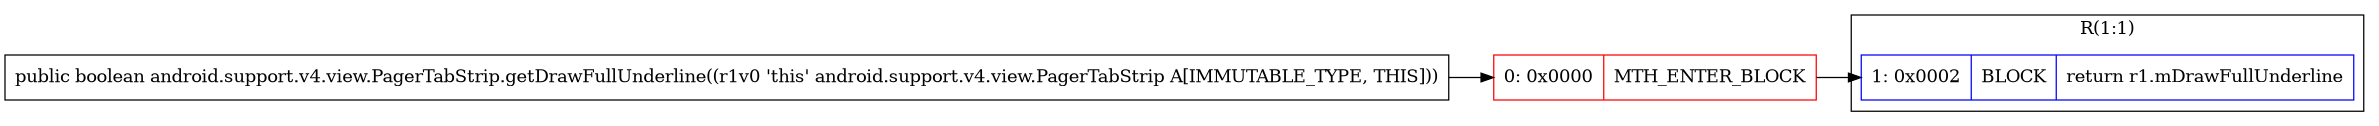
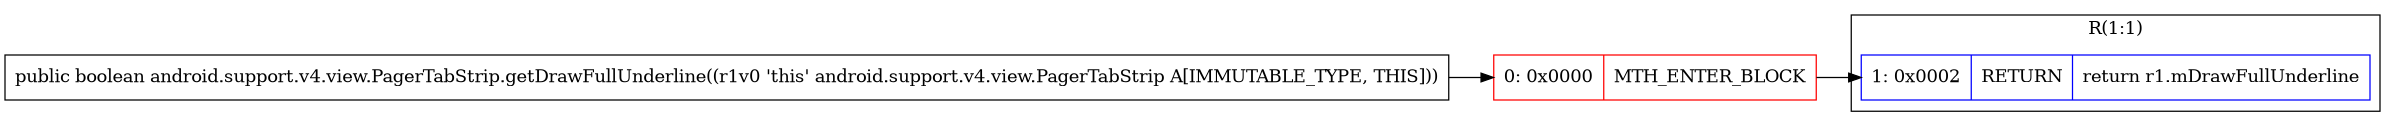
node "1: 0x0002": text "BLOCK" -> "RETURN"
